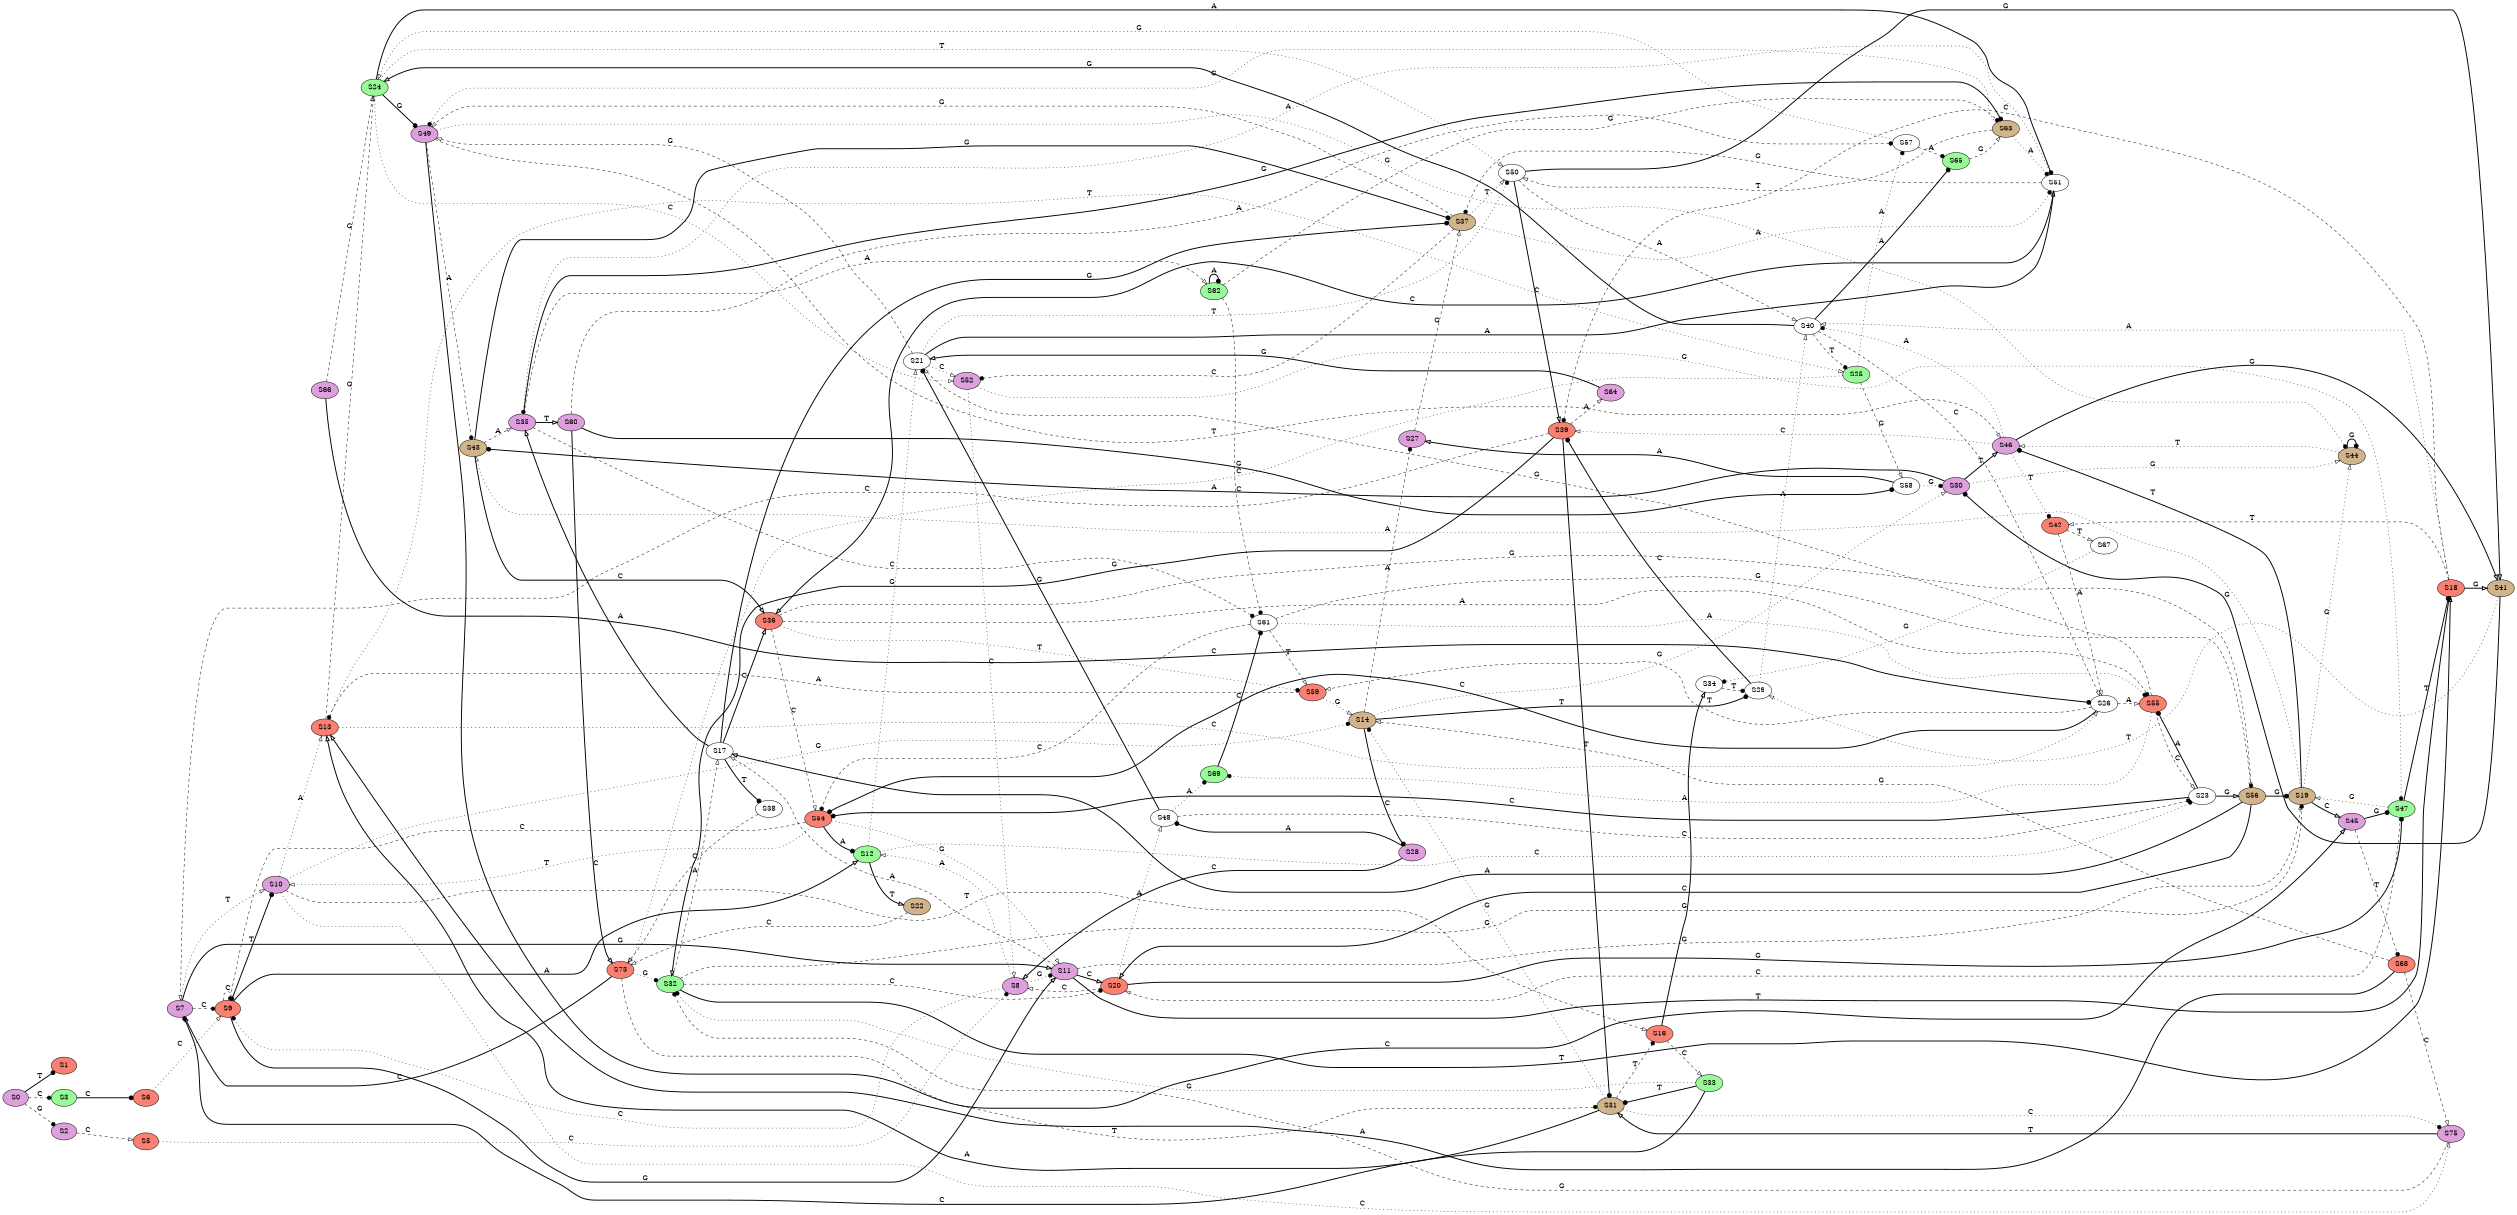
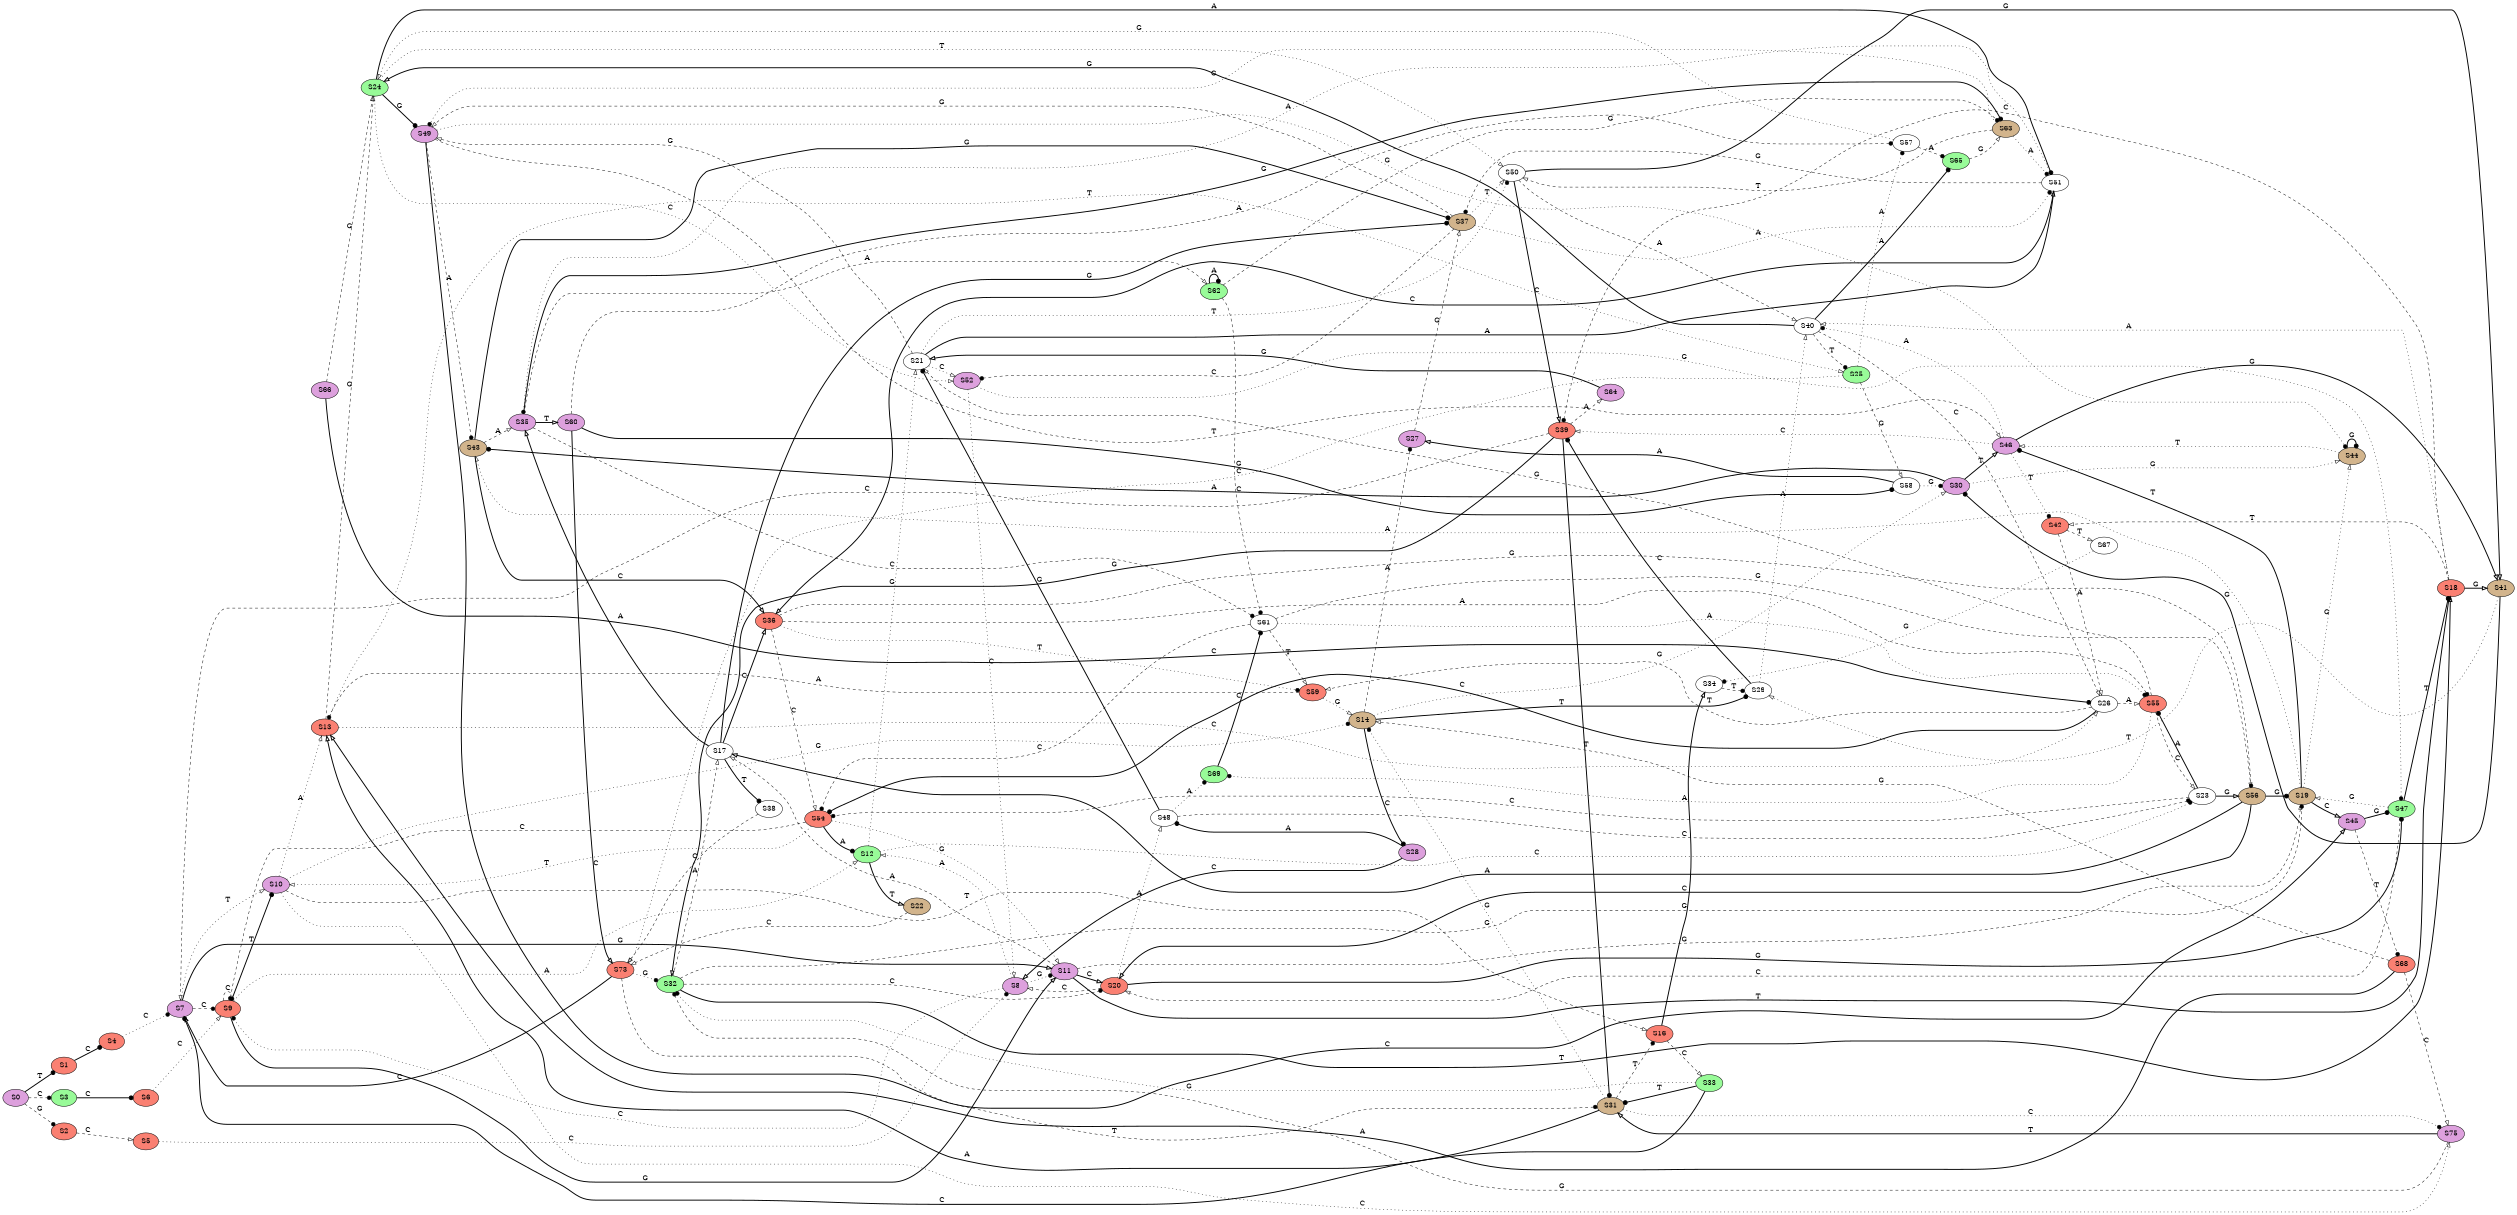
edge "S23" -> "S54": style bold -> dashed
edge "S9" -> "S12": style bold -> dotted
node "S4": added
node "S2": fillcolor plum -> salmon
